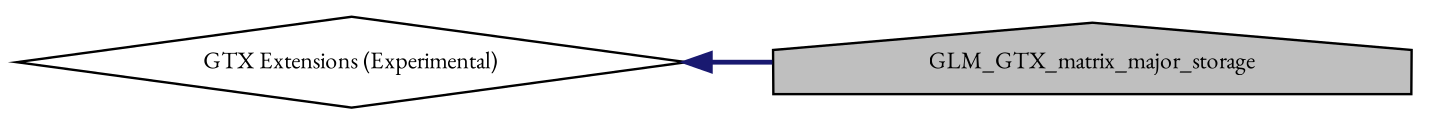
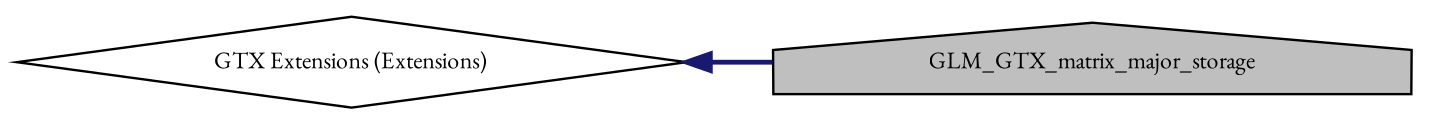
node "GTX Extensions (Experimental)": label "GTX Extensions (Experimental)" -> "GTX Extensions (Extensions)"
